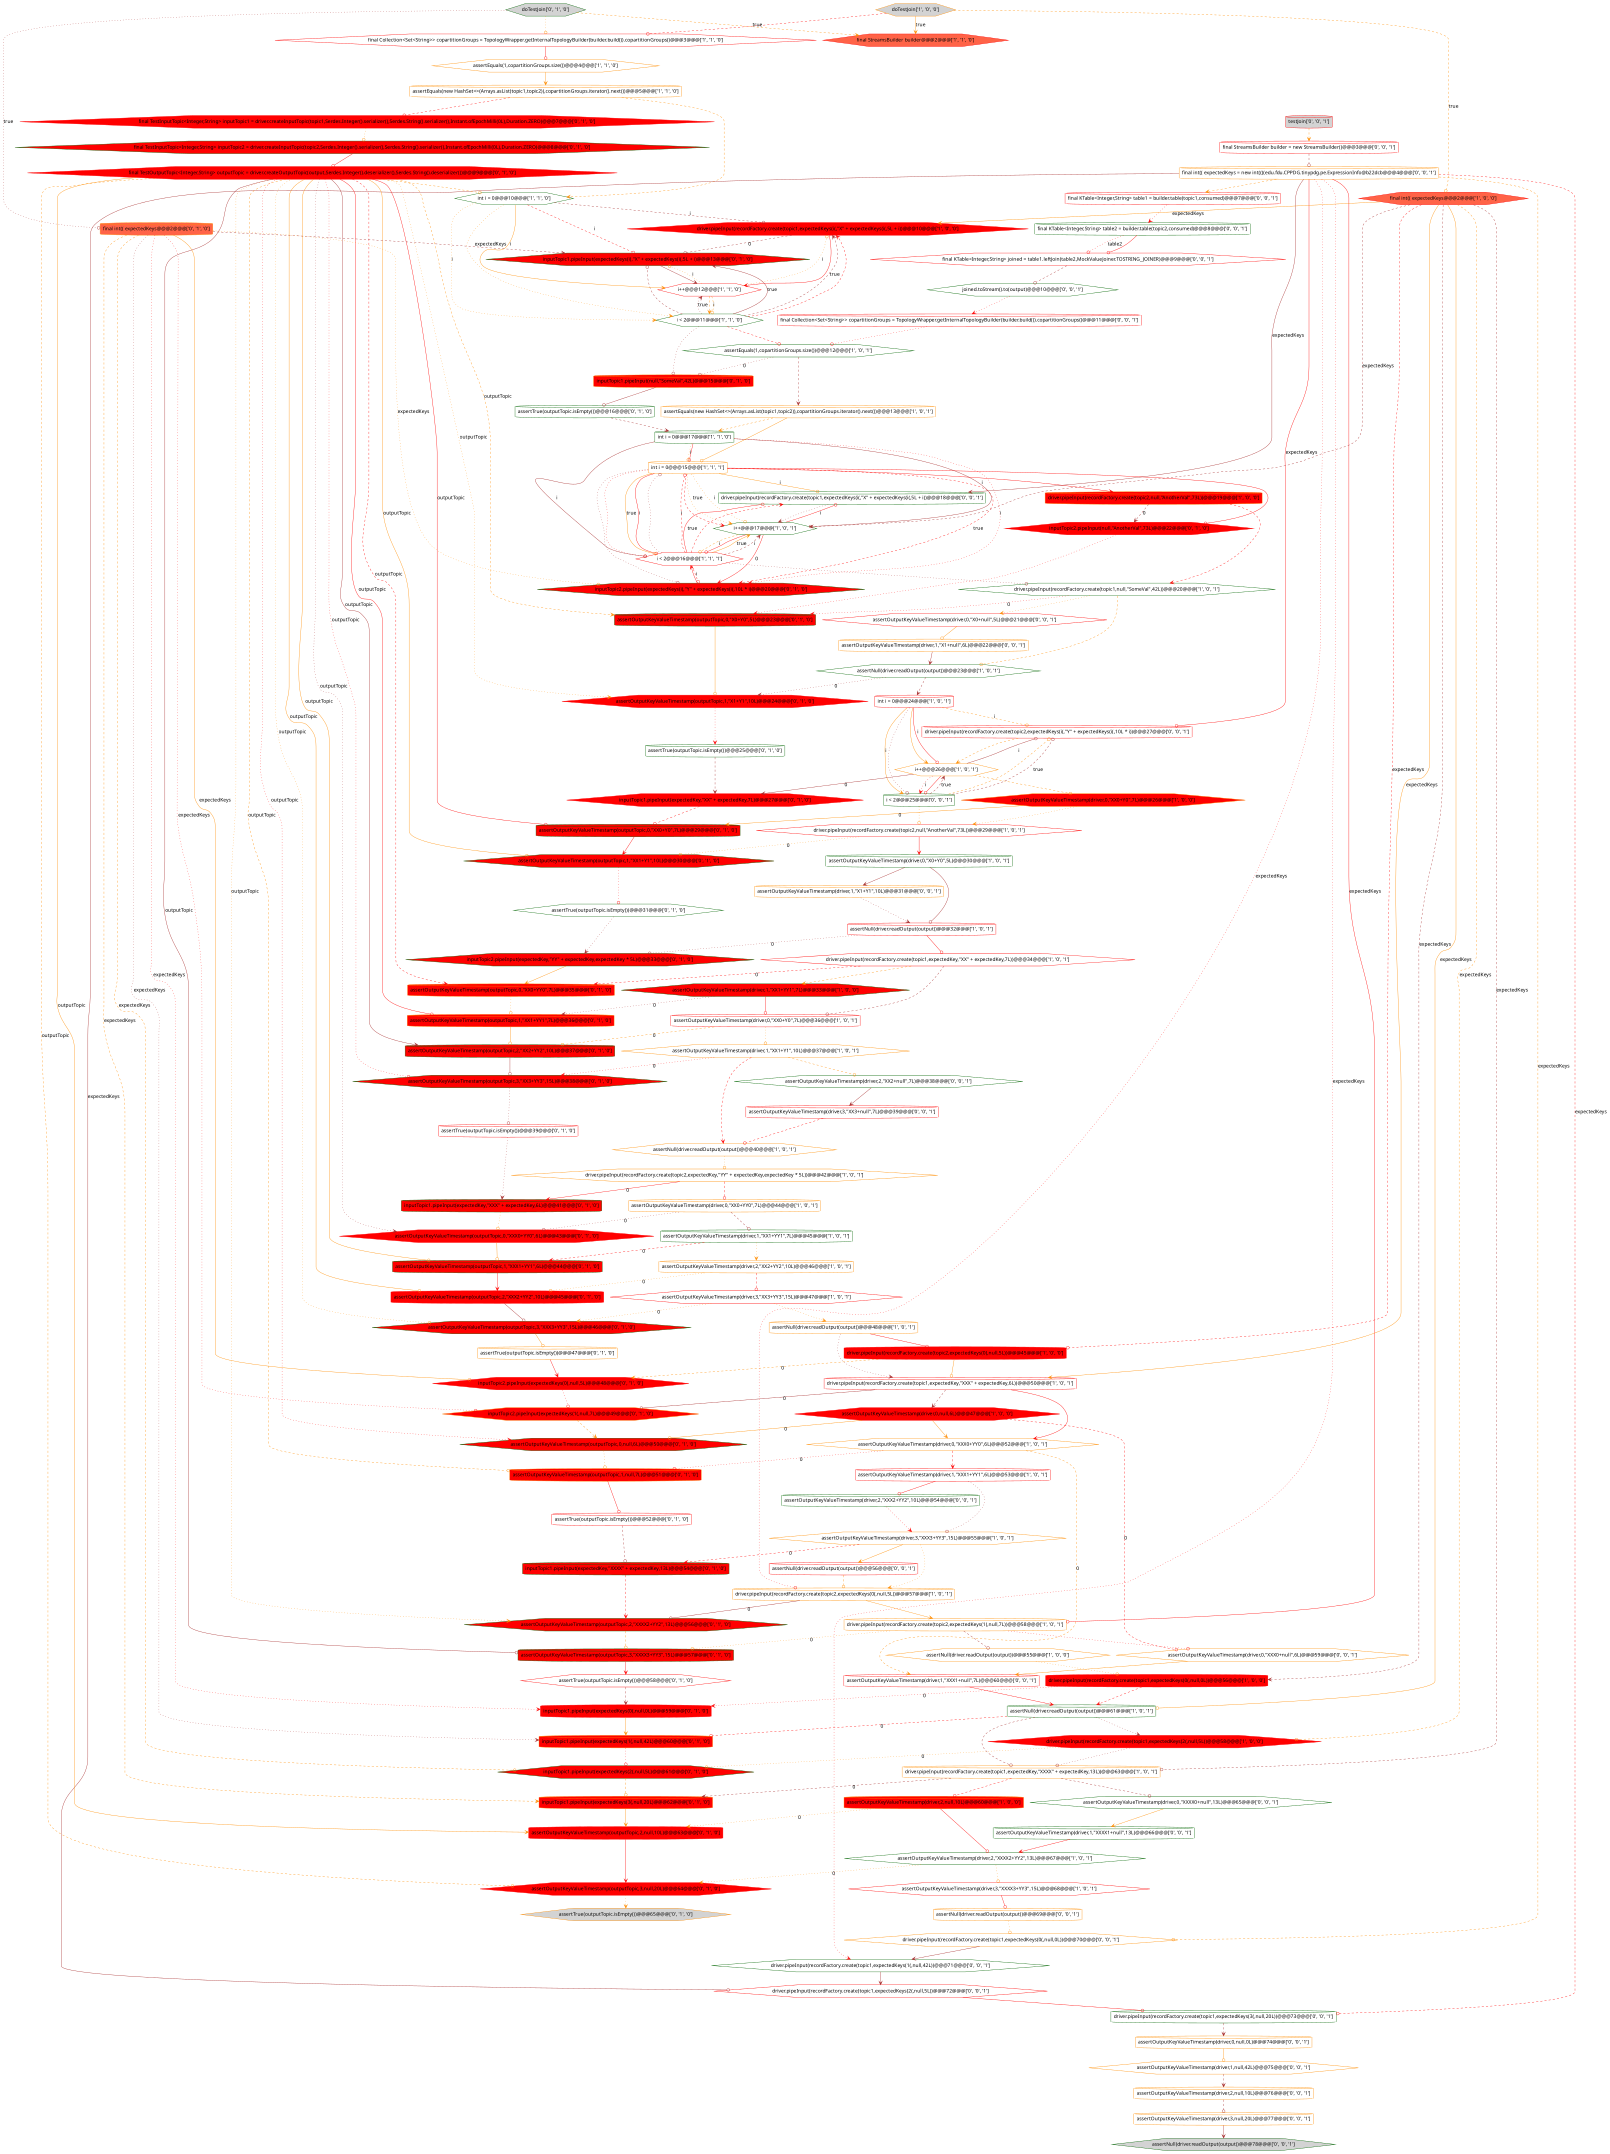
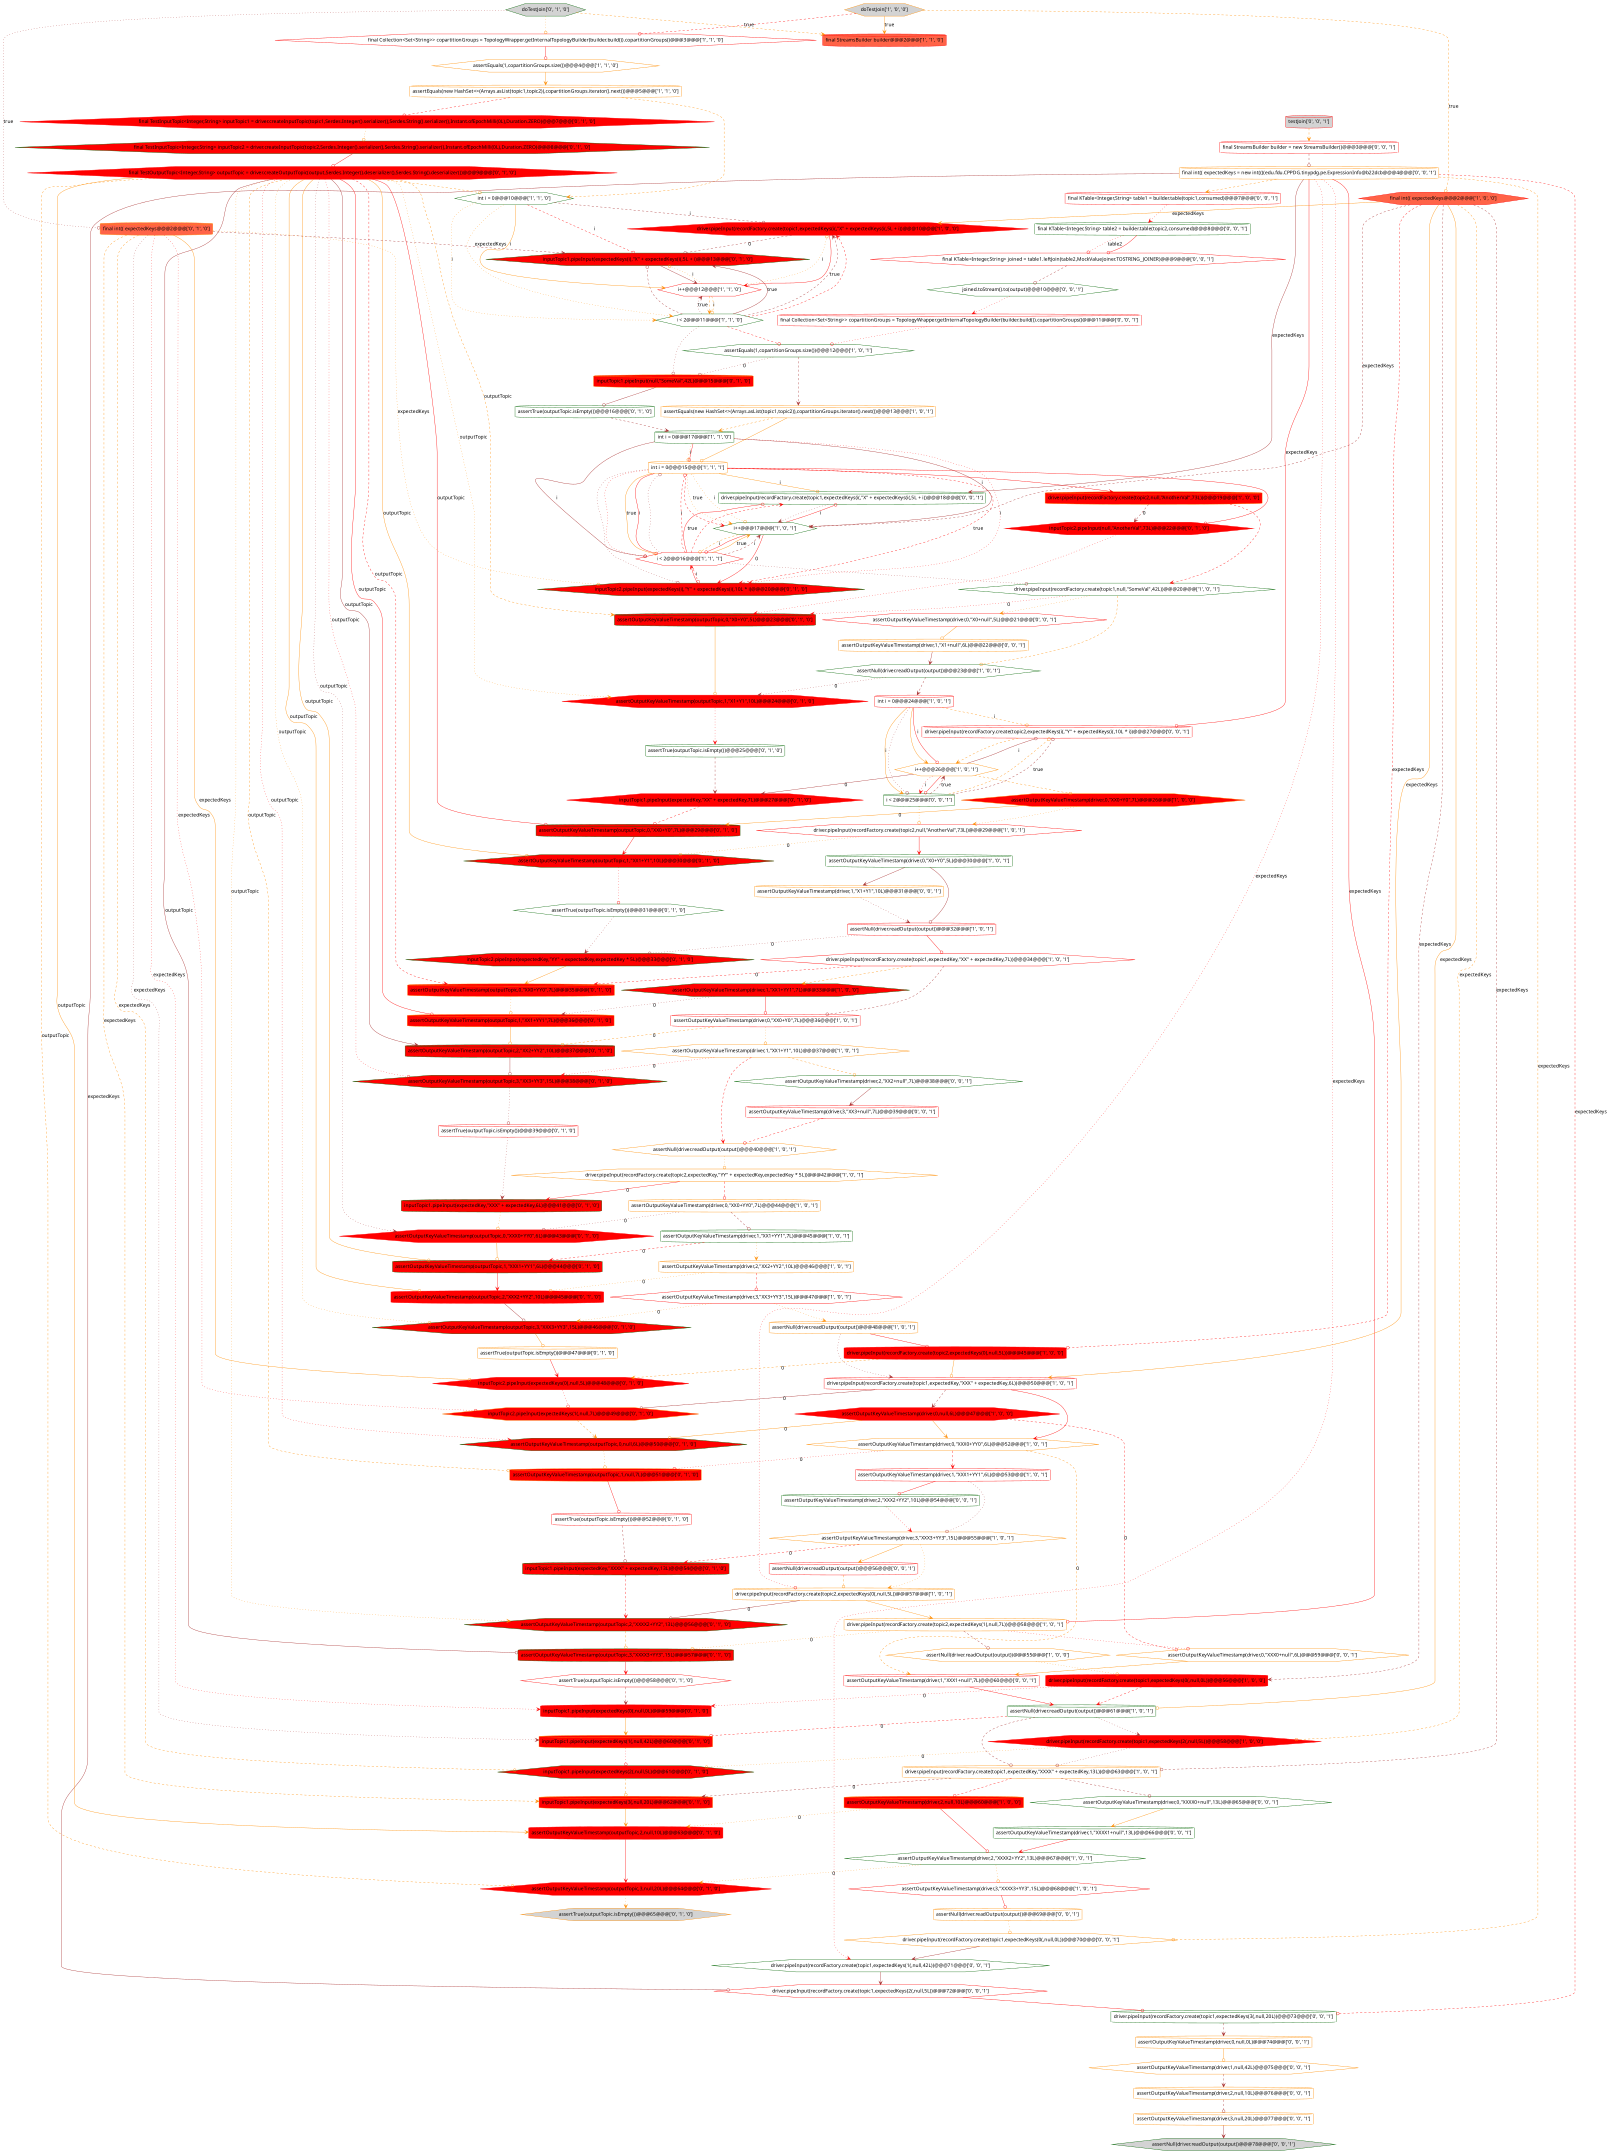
node "final StreamsBuilder builder@@@2@@@['1', '1', '0']": shape hexagon -> cylinder
